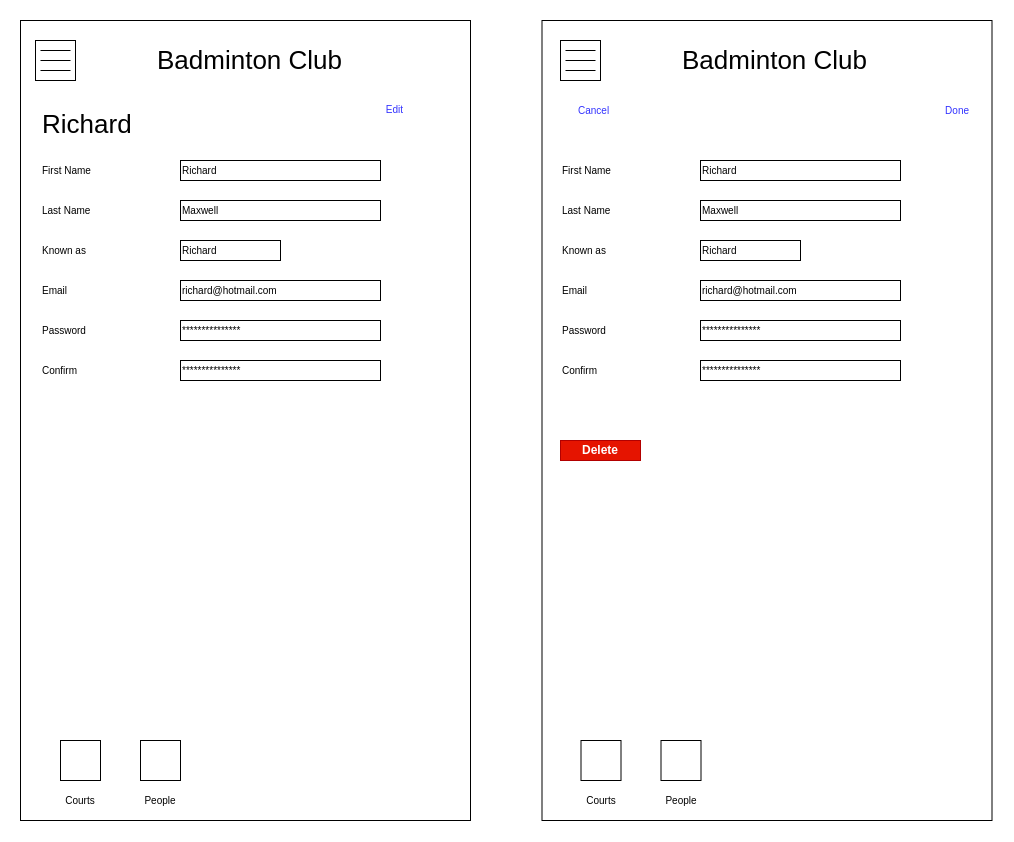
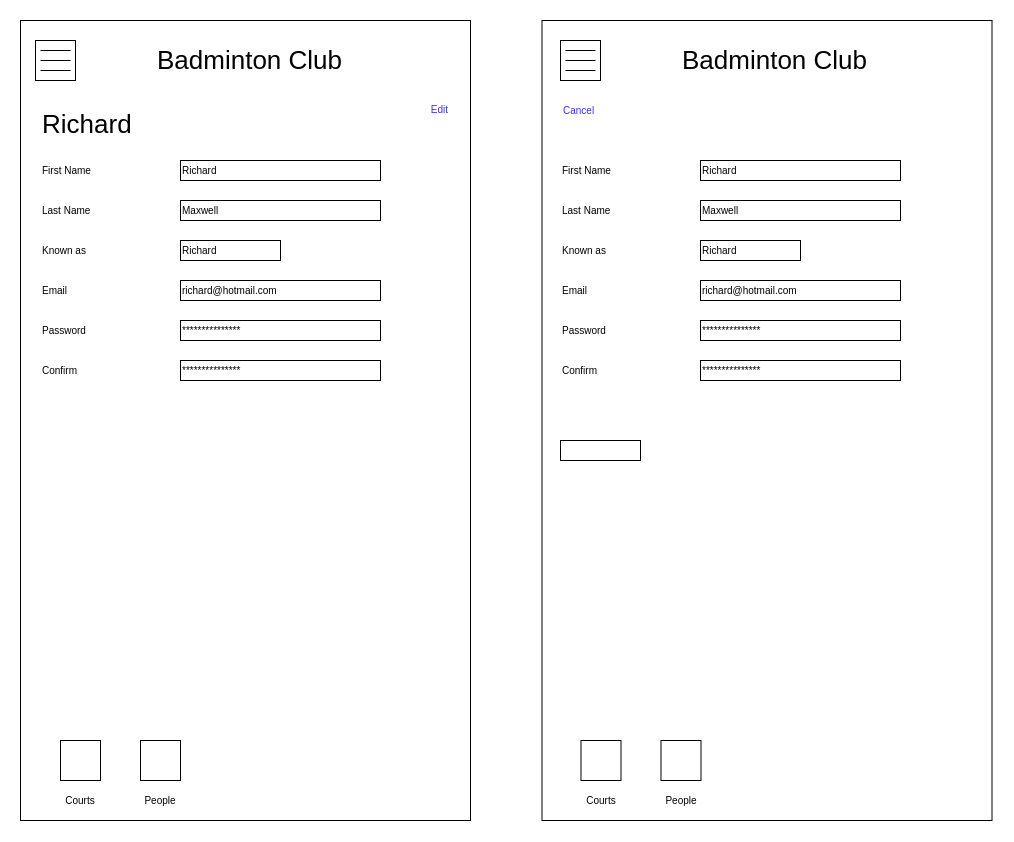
node "Edit": moved (371, 110) -> (416, 110)
node "Cancel": moved (606, 111) -> (591, 111)
node "Done": removed
node "Delete": removed
